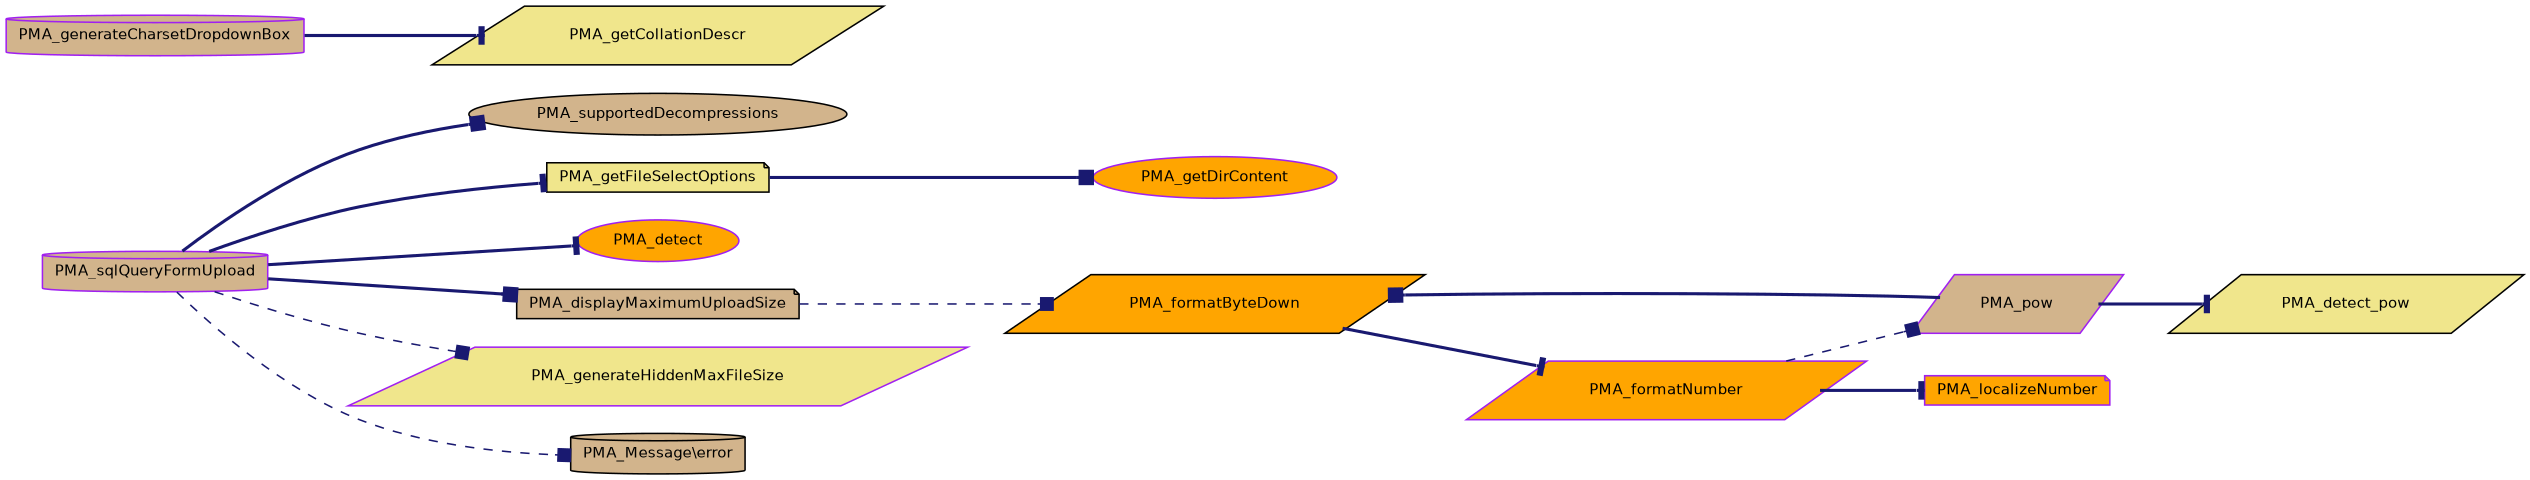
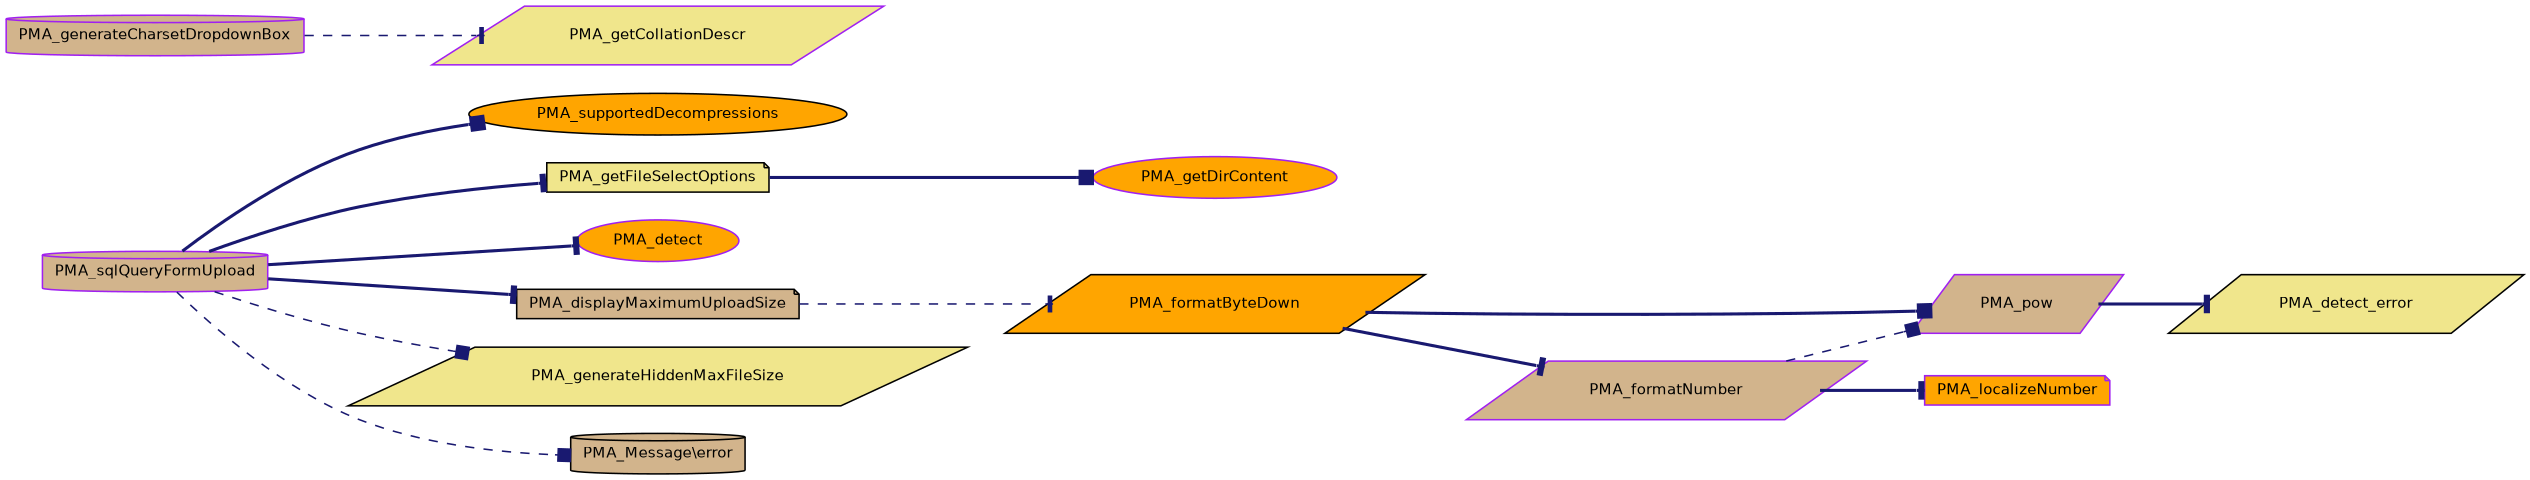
edge "PMA_generateCharsetDropdownBox" -> "PMA_getCollationDescr": style bold -> dashed
node "PMA_getCollationDescr": color black -> purple
node "PMA_supportedDecompressions": fillcolor tan -> orange
edge "PMA_sqlQueryFormUpload" -> "PMA_displayMaximumUploadSize": arrowhead box -> tee
edge "PMA_pow" -> "PMA_formatByteDown": reversed
edge "PMA_displayMaximumUploadSize" -> "PMA_formatByteDown": arrowhead box -> tee
node "PMA_detect_pow": label "PMA_detect_pow" -> "PMA_detect_error"
node "PMA_generateHiddenMaxFileSize": color purple -> black
node "PMA_formatNumber": fillcolor orange -> tan
